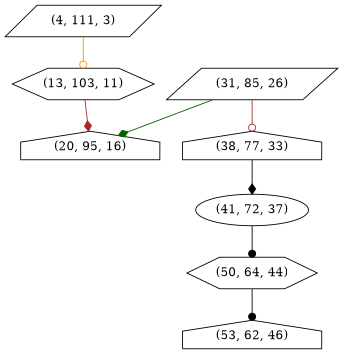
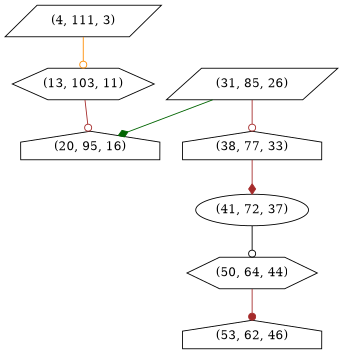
edge "(13, 103, 11)" -> "(20, 95, 16)": arrowhead diamond -> odot
edge "(38, 77, 33)" -> "(41, 72, 37)": color black -> brown
edge "(41, 72, 37)" -> "(50, 64, 44)": arrowhead dot -> odot
edge "(50, 64, 44)" -> "(53, 62, 46)": color black -> brown
